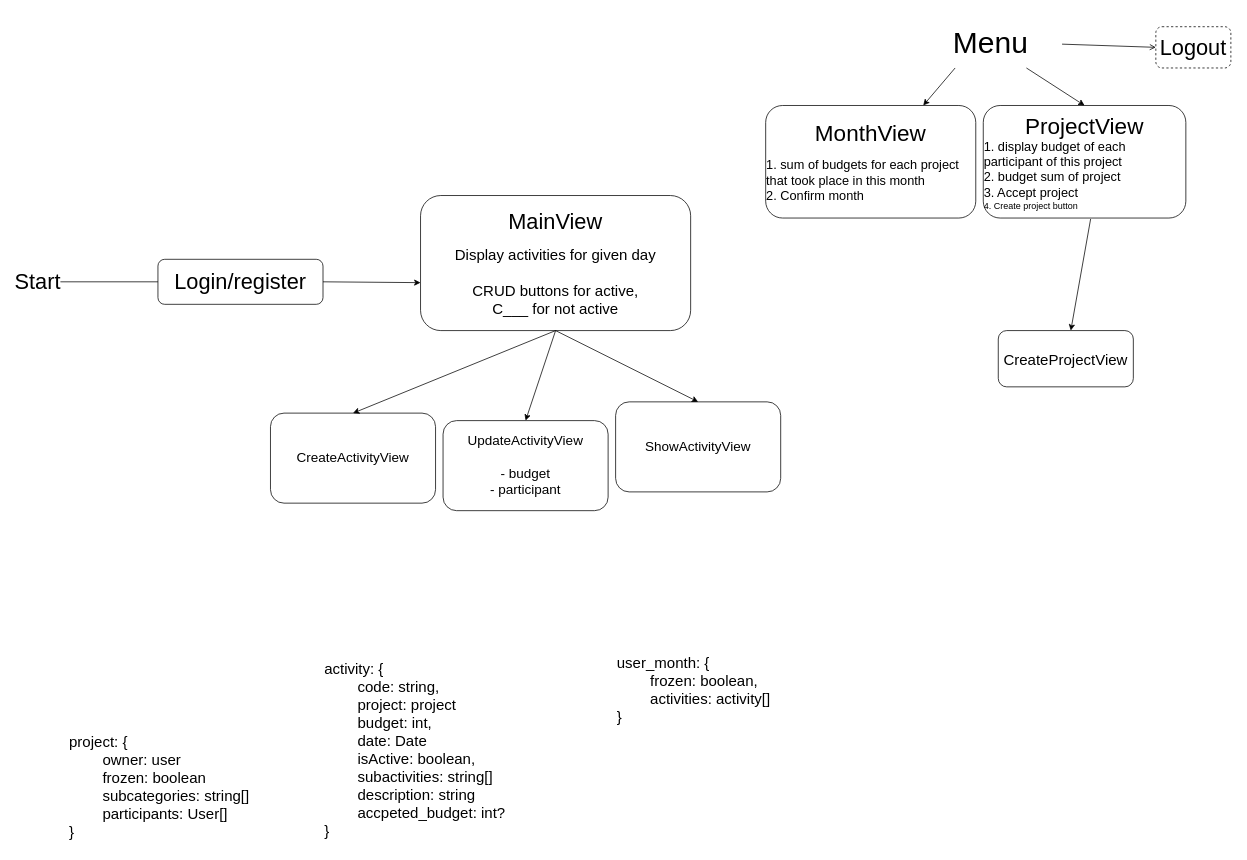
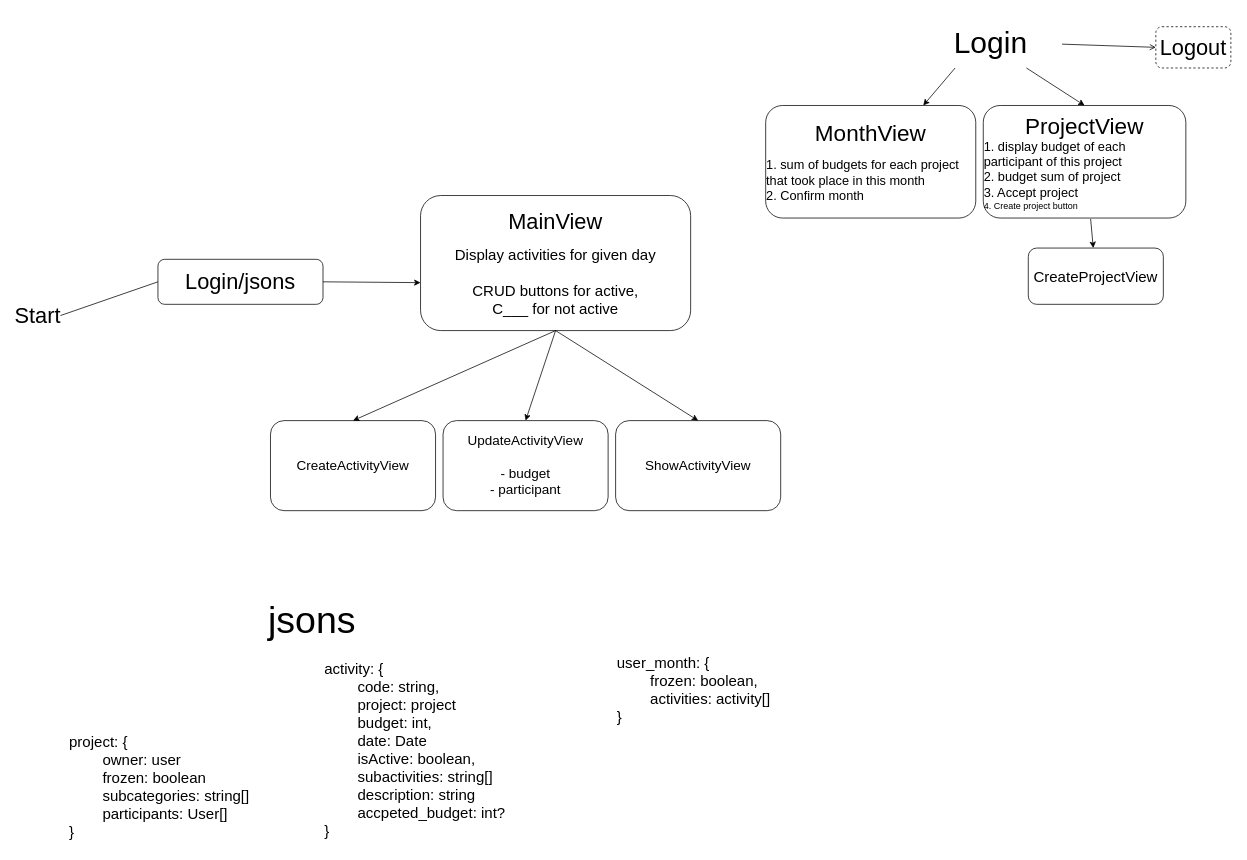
node "Menu": label "Menu" -> "Login"
node "Start": moved (38, 282) -> (38, 315)
node "Login/register": label "Login/register" -> "Login/jsons"
node "CreateProjectView": moved (1065, 359) -> (1095, 276)
node "ShowActivityView": moved (698, 447) -> (698, 465)
node "CreateActivityView": moved (353, 458) -> (353, 465)
node "jsons": added
